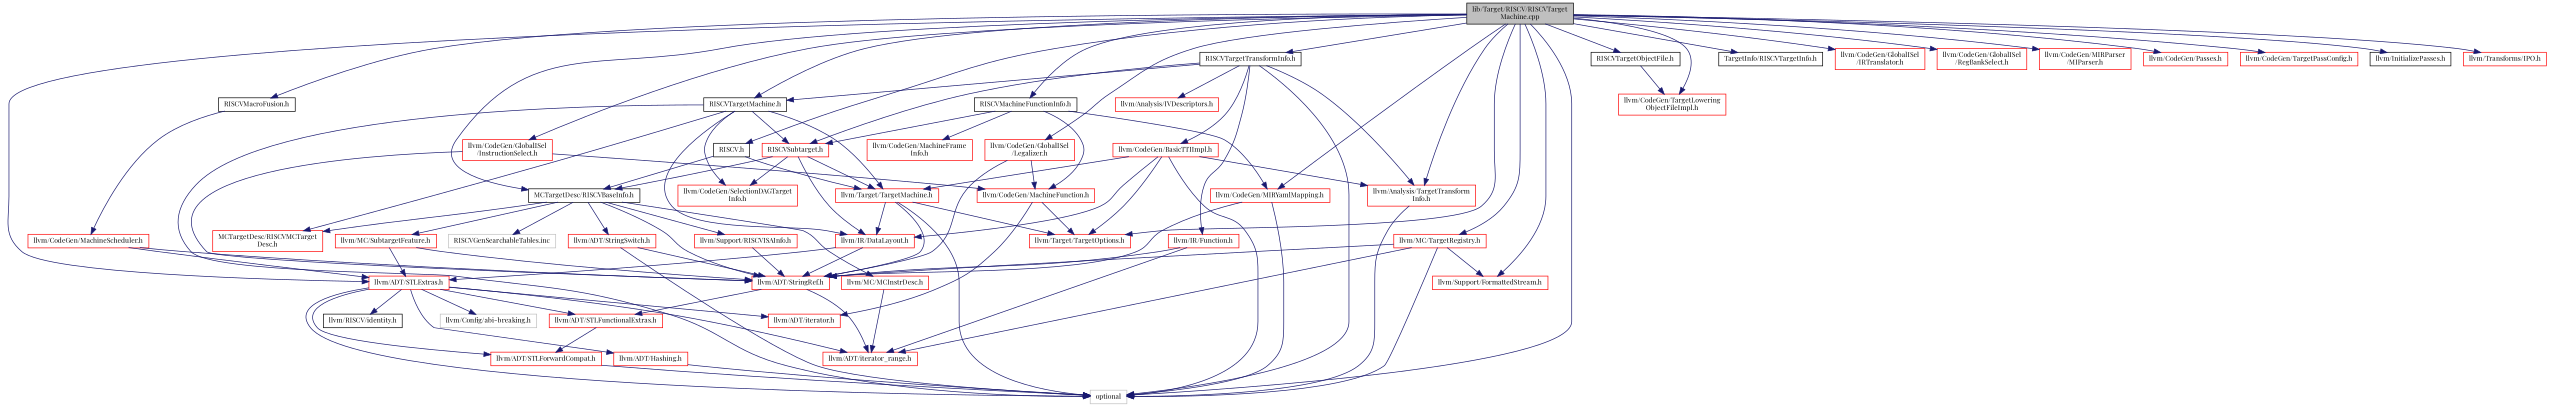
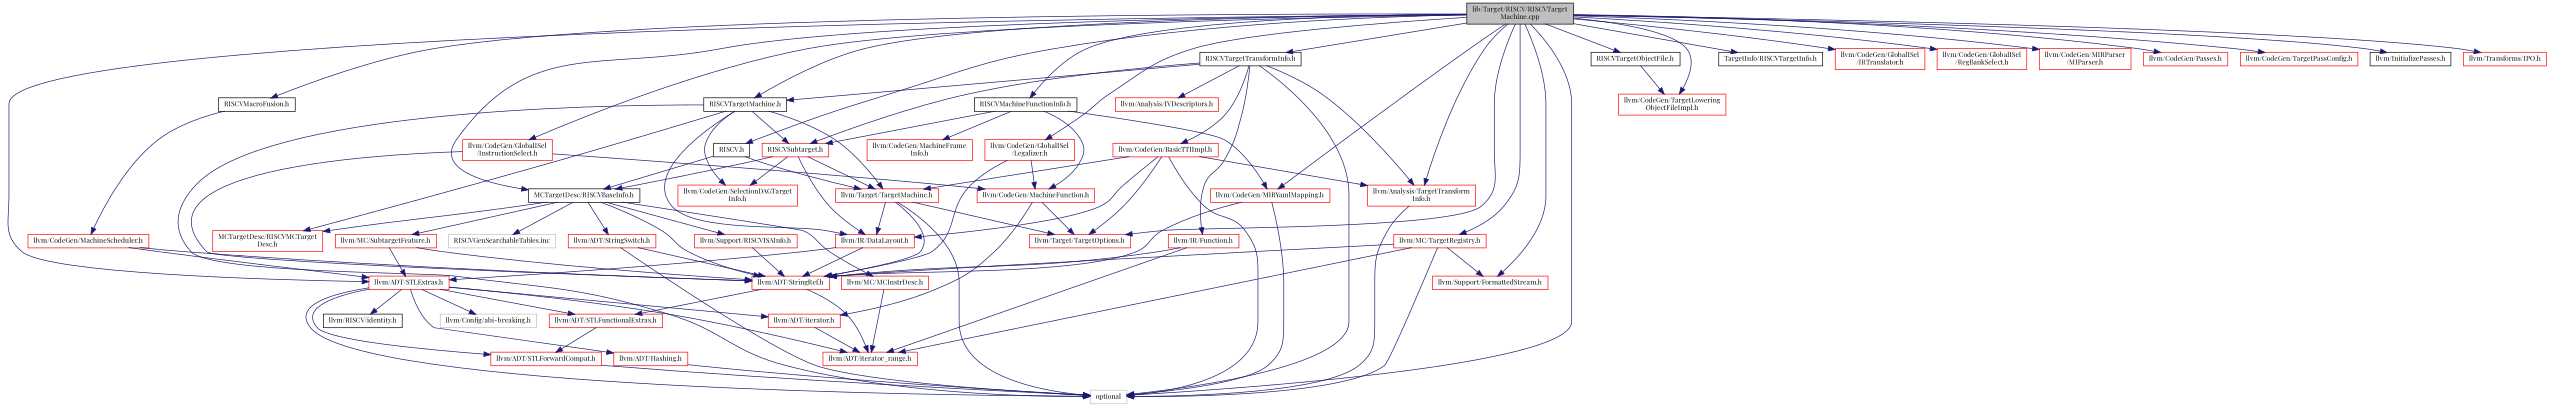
edge "llvm/ADT/iterator.h" -> "llvm/ADT/iterator_range.h": added
